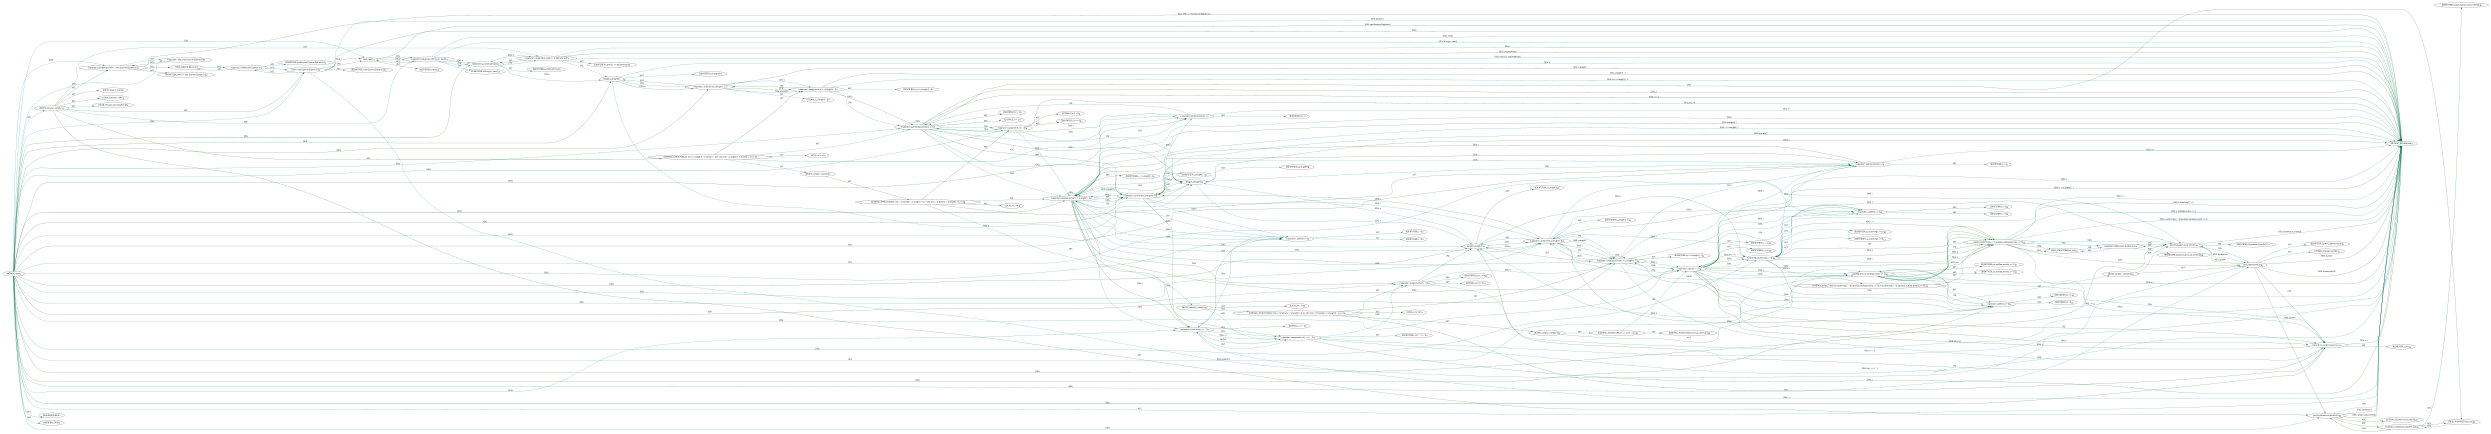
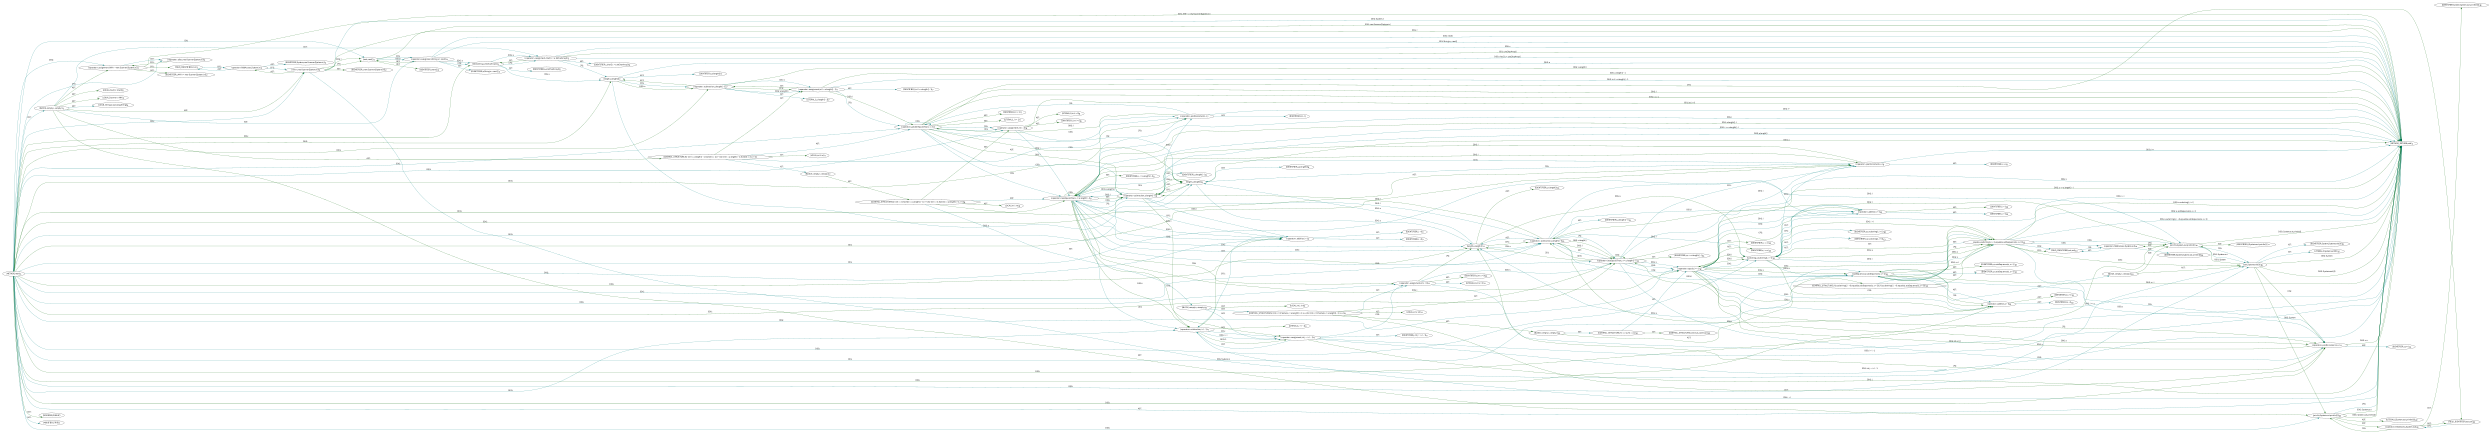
edge "(substring,a.substring(i, i + l))" -> "(<operator>.equals,i == s)": label "DDG: int s = 0" -> "DDG: i"
